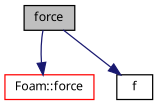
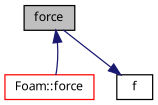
edge "force" -> "Foam::force": reversed
